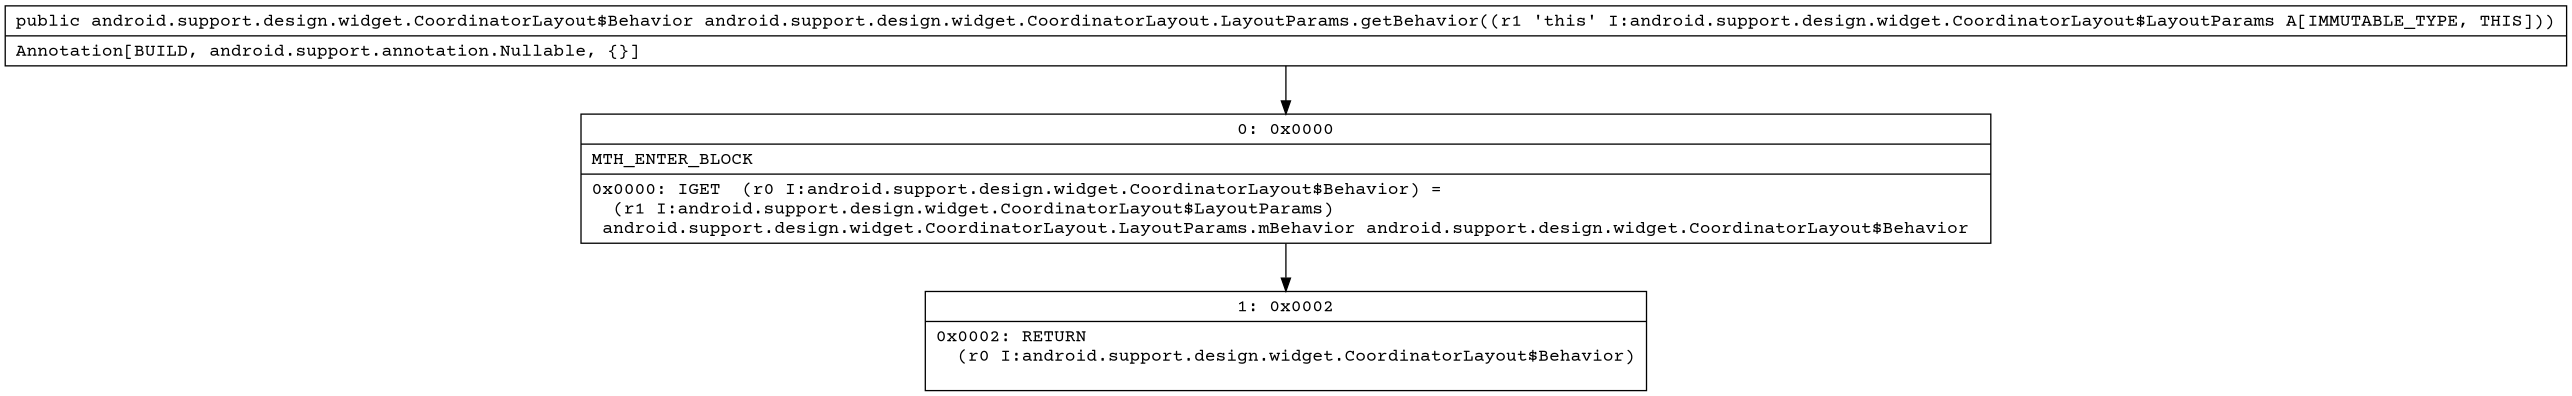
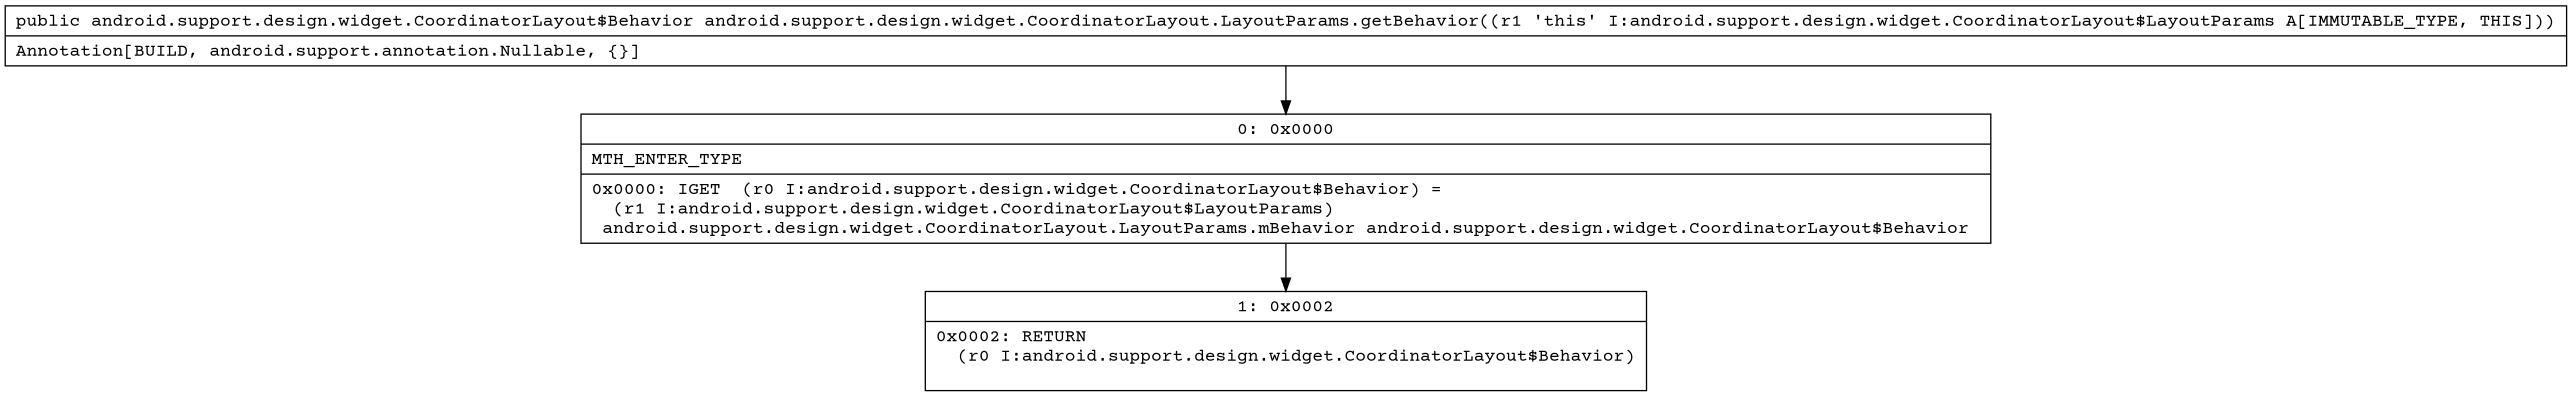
node "0: 0x0000": text "MTH_ENTER_BLOCK" -> "MTH_ENTER_TYPE"
